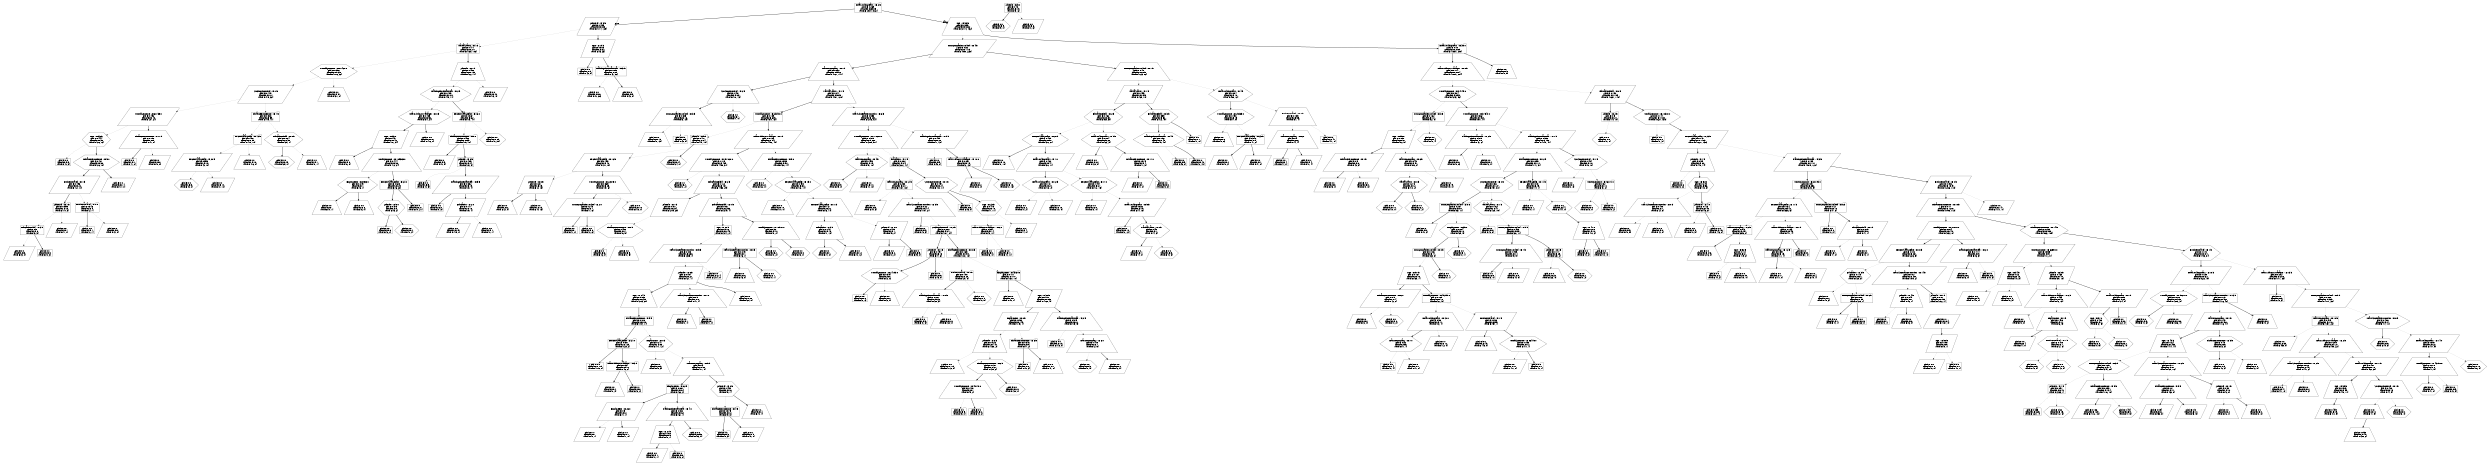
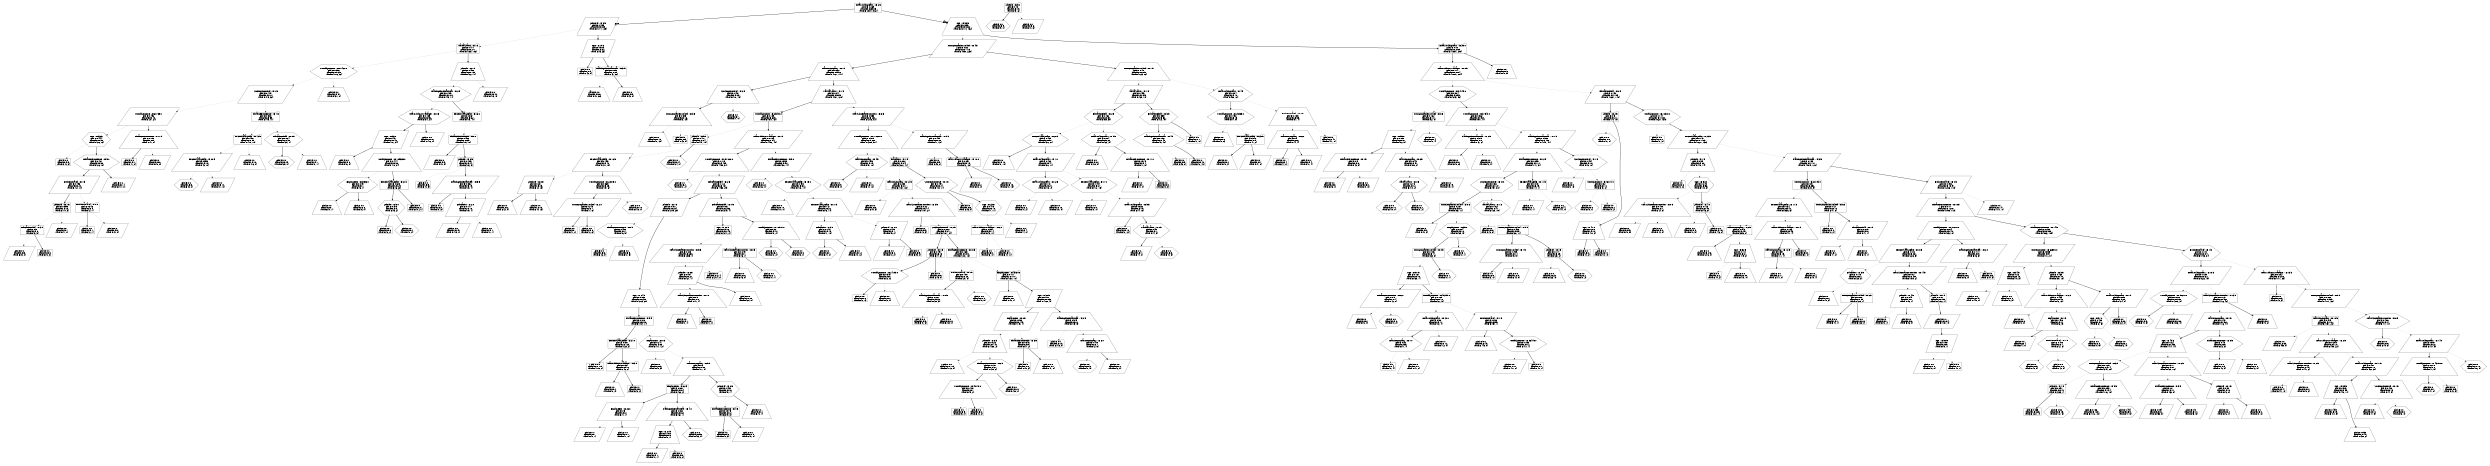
node "gini = 0.0 samples = 26 value = [0, 26]": label "gini = 0.0 samples = 26 value = [0, 26]" -> "value = 0.0 samples = 26 value = [0, 26]"
node "gini = 0.0 samples = 29 value = [0, 29]": removed
edge "JobRole <= 7.5 gini = 0.35 samples = 62 value = [48, 14]" -> "Age <= 51.5 gini = 0.245 samples = 56 value = [48, 8]": style bold -> dotted
edge "gini = 0.0 samples = 44 value = [44, 0]" -> "Age <= 41.0 gini = 0.278 samples = 12 value = [10, 2]": now "JobRole <= 2.5 gini = 0.5 samples = 20 value = [10, 10]" -> "Age <= 41.0 gini = 0.278 samples = 12 value = [10, 2]"
edge "Age <= 52.5 gini = 0.172 samples = 21 value = [19, 2]" -> "gini = 0.0 samples = 19 value = [19, 0]": style dotted -> bold
edge "JobRole <= 6.5 gini = 0.087 samples = 22 value = [21, 1]" -> "Age <= 24.5 gini = 0.163 samples = 223 value = [203, 20]": now "JobRole <= 7.5 gini = 0.191 samples = 234 value = [209, 25]" -> "Age <= 24.5 gini = 0.163 samples = 223 value = [203, 20]"
edge "JobRole <= 1.5 gini = 0.01 samples = 193 value = [192, 1]" -> "gini = 0.0 samples = 184 value = [184, 0]": added
edge "JobRole <= 7.5 gini = 0.057 samples = 240 value = [233, 7]" -> "gini = 0.035 samples = 225 value = [221, 4]": style dotted -> bold
edge "gini = 0.18 samples = 10 value = [1, 9]" -> "gini = 0.095 samples = 40 value = [38, 2]": now "Age <= 35.5 gini = 0.303 samples = 59 value = [48, 11]" -> "gini = 0.095 samples = 40 value = [38, 2]"
